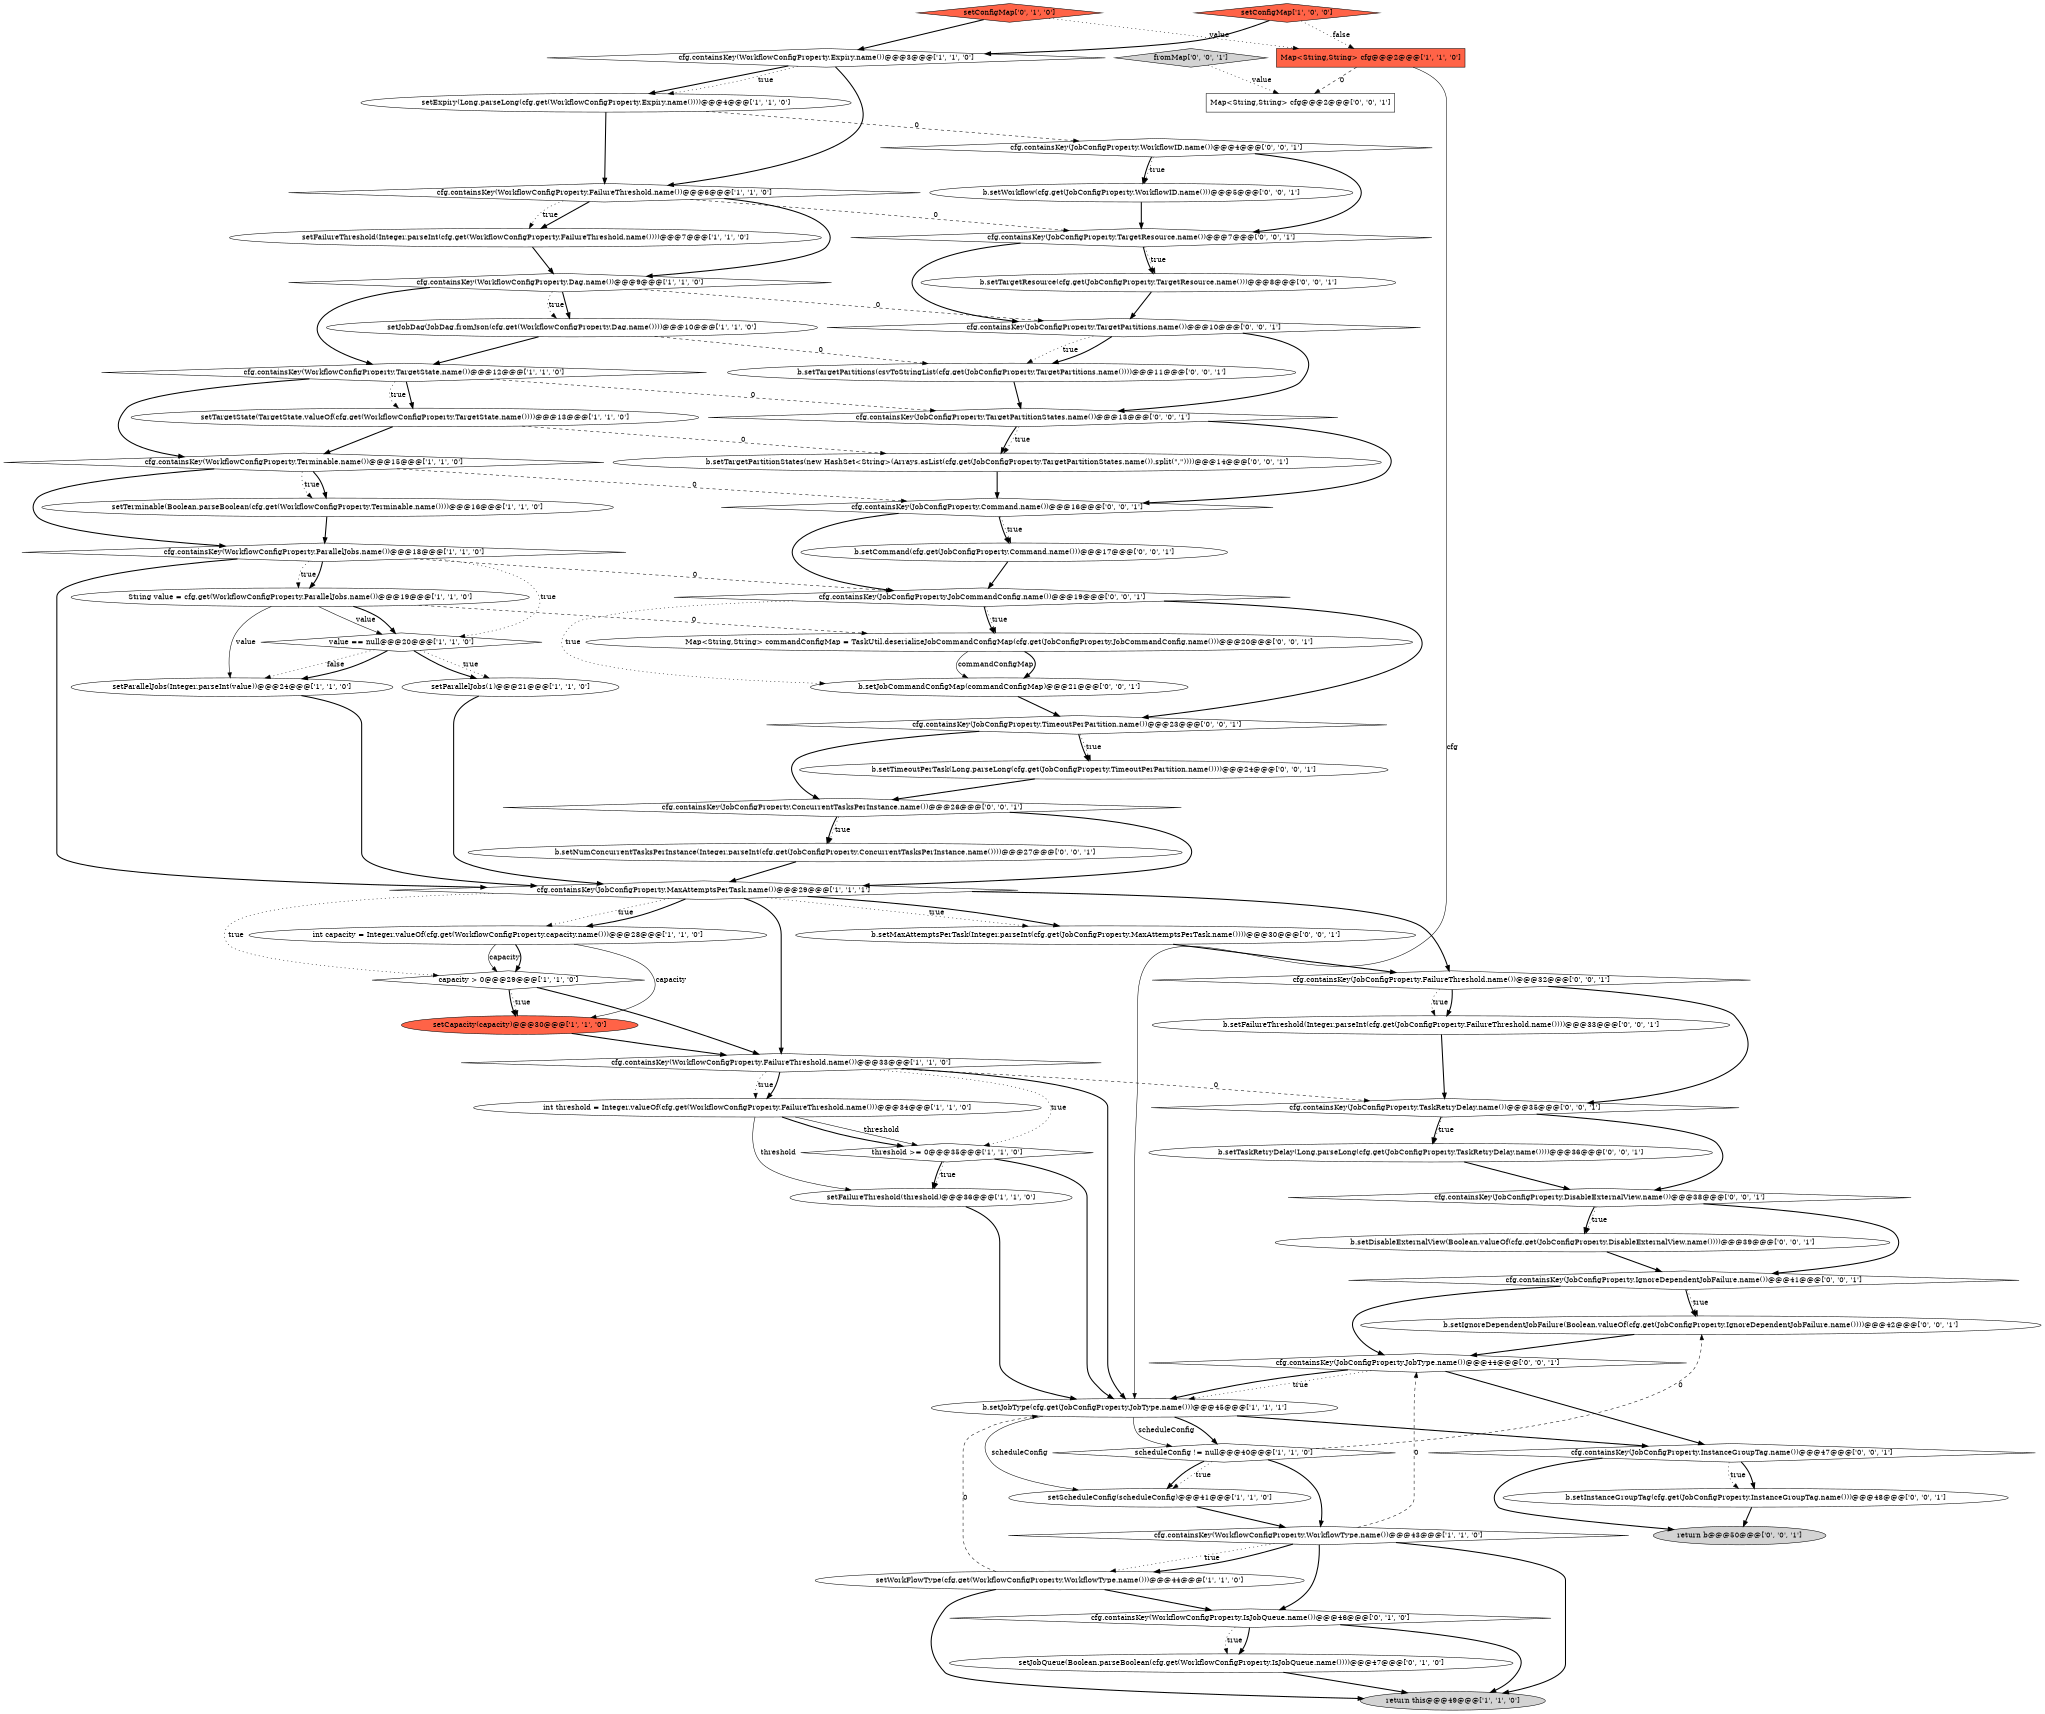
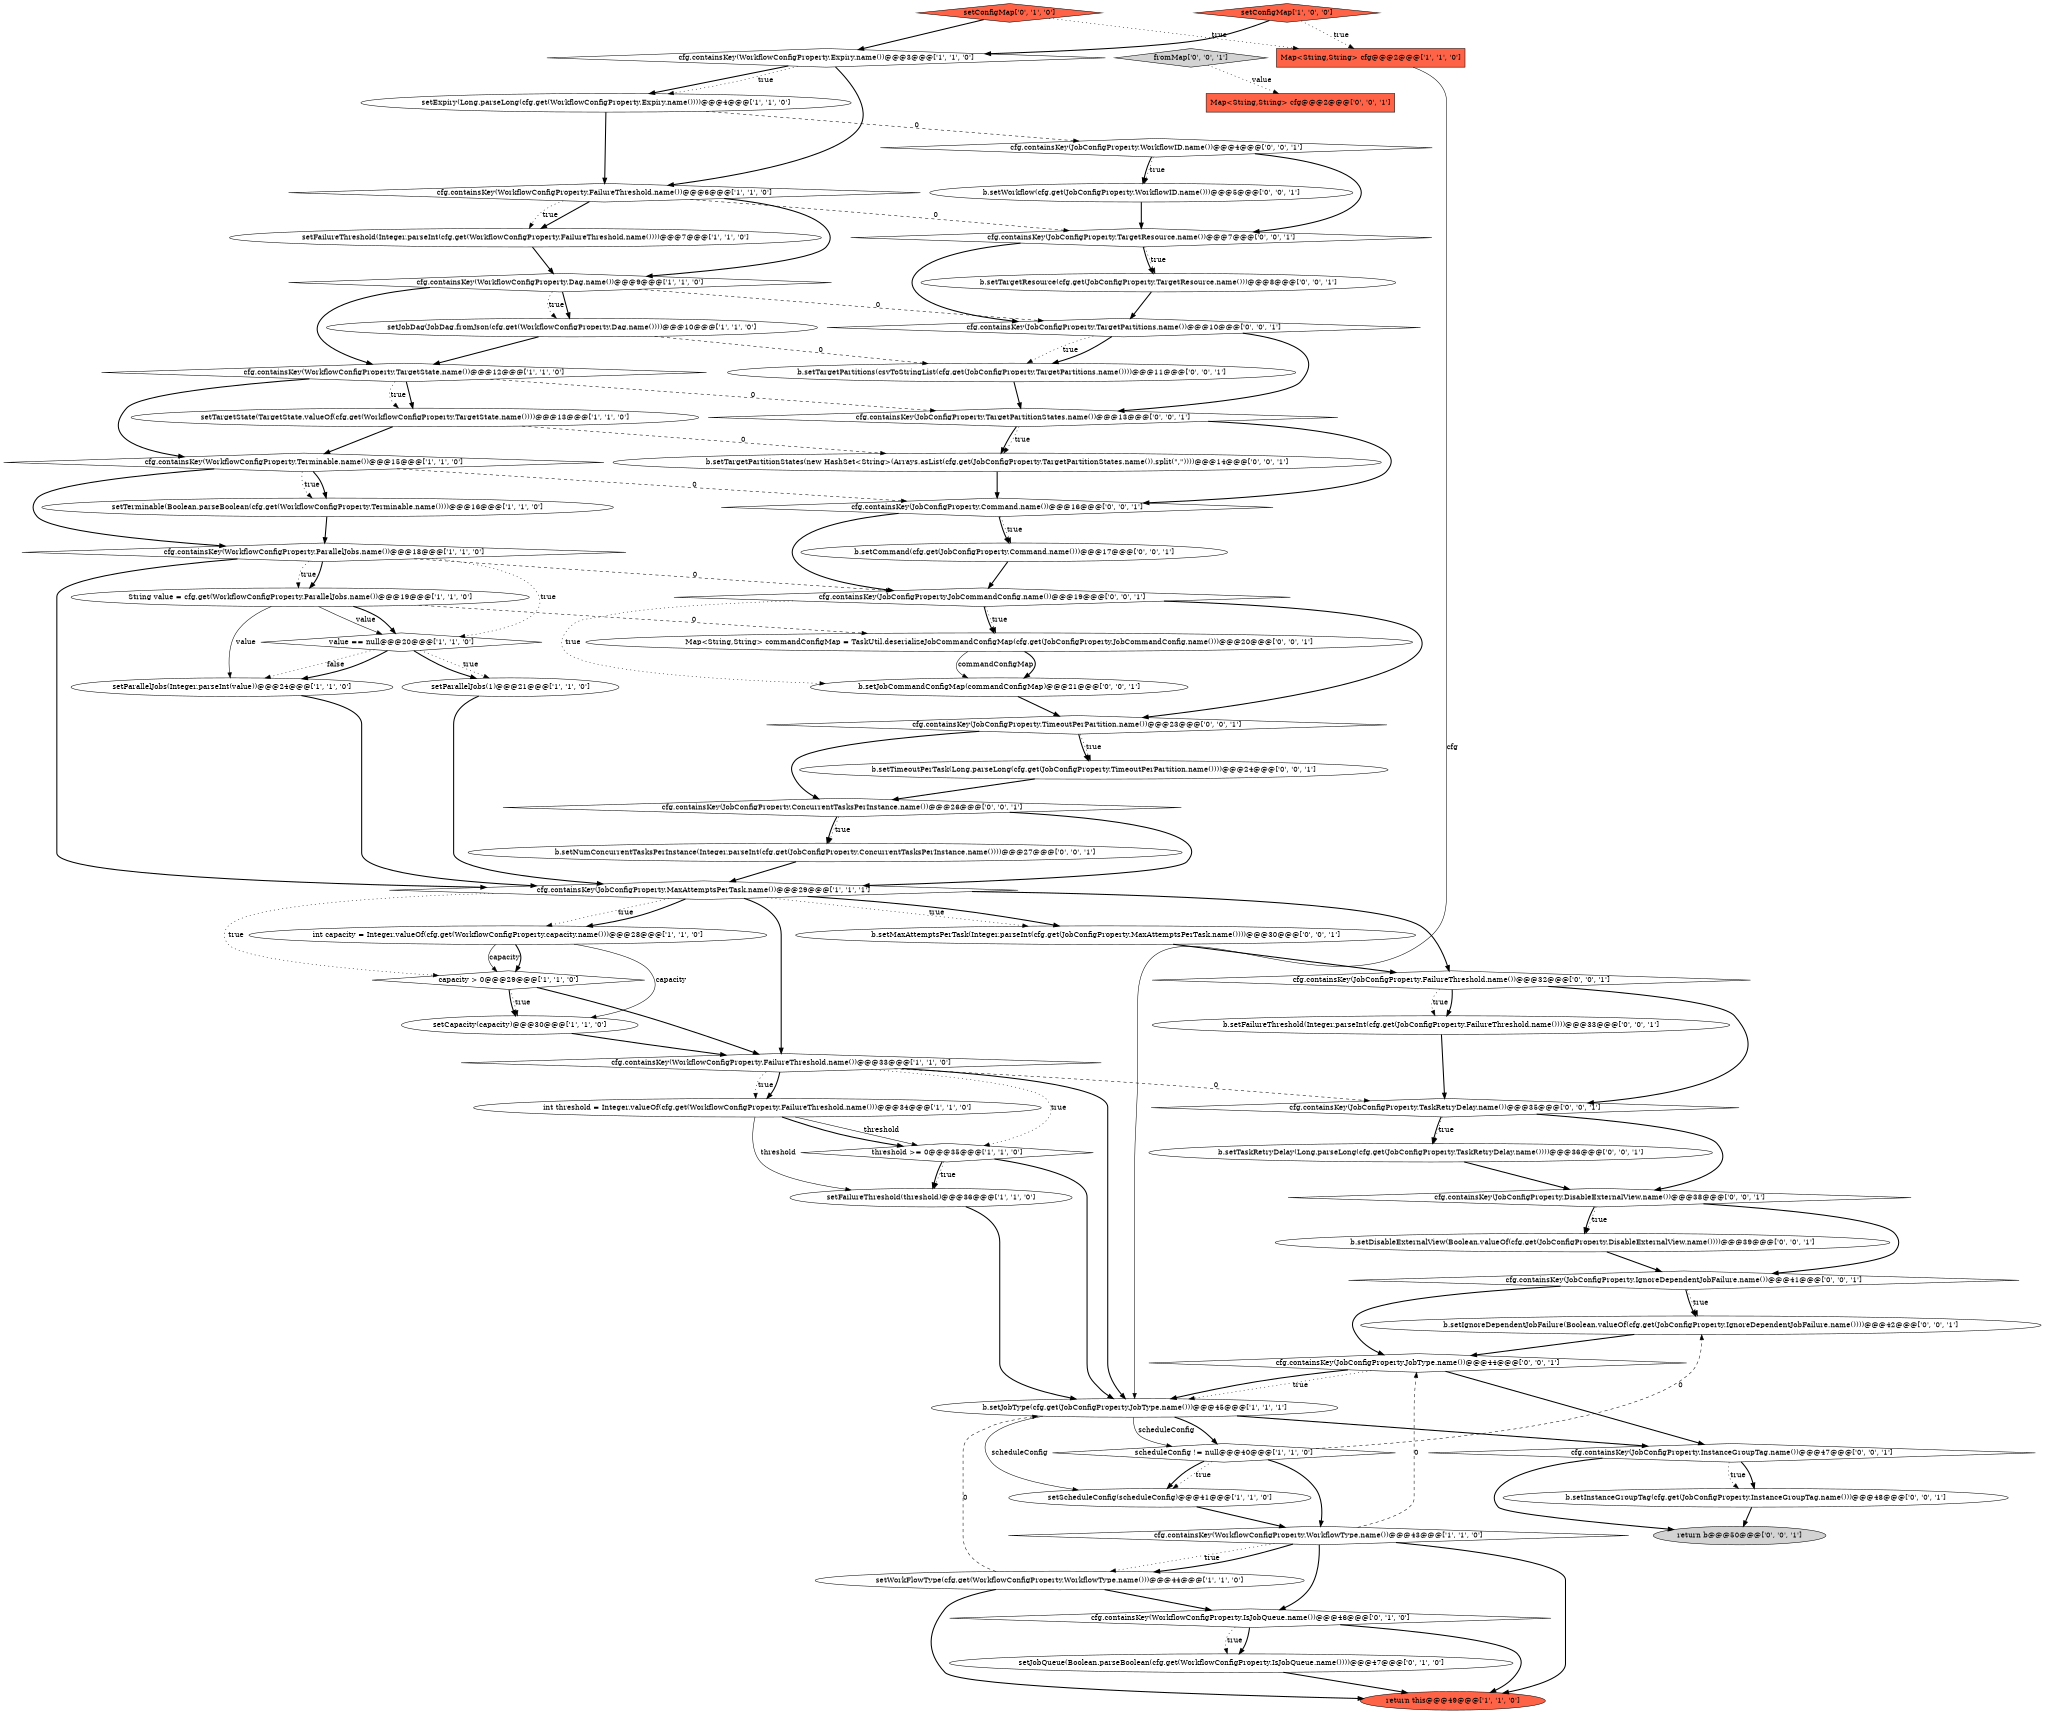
edge "setConfigMap['0', '1', '0']" -> "Map<String,String> cfg@@@2@@@['1', '1', '0']": label "value" -> "true"
edge "setConfigMap['1', '0', '0']" -> "Map<String,String> cfg@@@2@@@['1', '1', '0']": label "false" -> "true"
edge "Map<String,String> cfg@@@2@@@['1', '1', '0']" -> "Map<String,String> cfg@@@2@@@['0', '0', '1']": removed, label "0"
node "Map<String,String> cfg@@@2@@@['0', '0', '1']": fillcolor white -> tomato
node "setCapacity(capacity)@@@30@@@['1', '1', '0']": fillcolor tomato -> white
node "return this@@@49@@@['1', '1', '0']": fillcolor lightgray -> tomato
